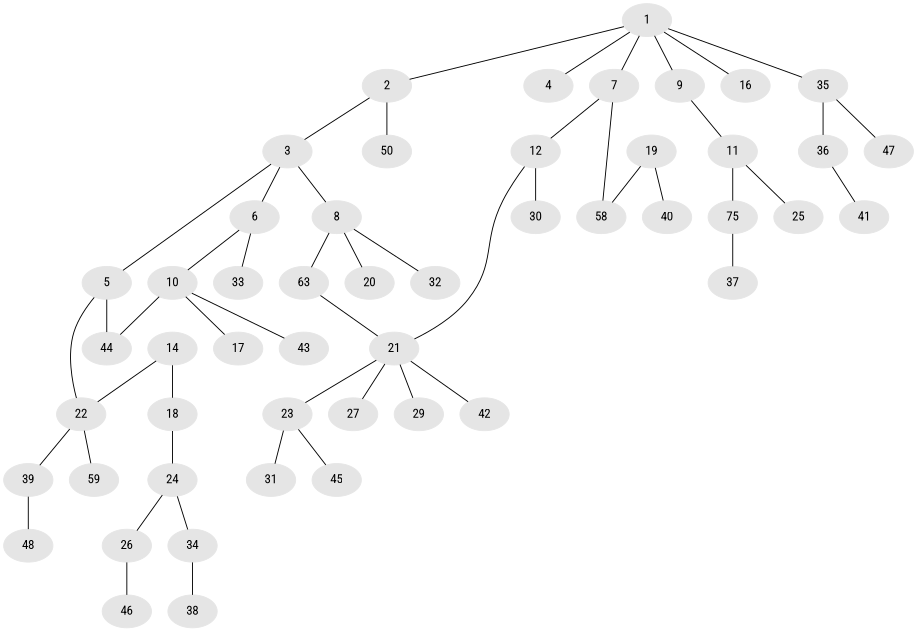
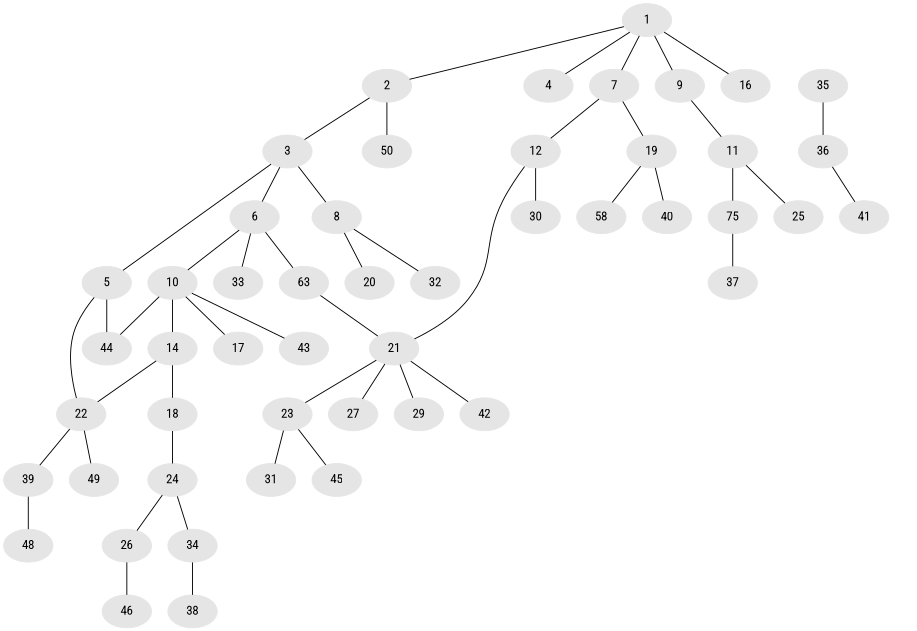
edge "1" -- "35": removed
edge "7" -- "58": now "7" -- "19"
node "47": removed
edge "8" -- "63": now "6" -- "63"
edge "10" -- "14": added
node "59": label "59" -> "49"
